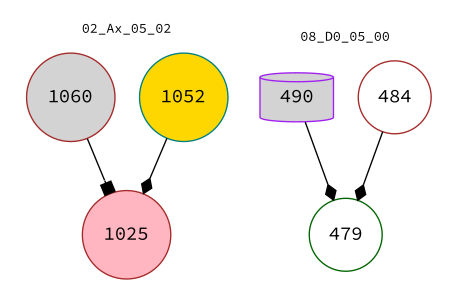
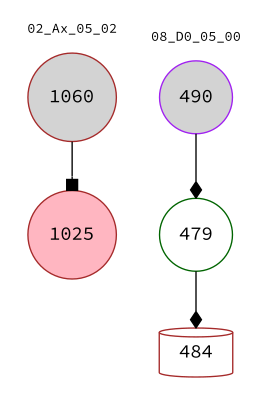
node "1052": removed
node "490": shape cylinder -> circle
node "484": shape circle -> cylinder
edge "484" -> "479": reversed
